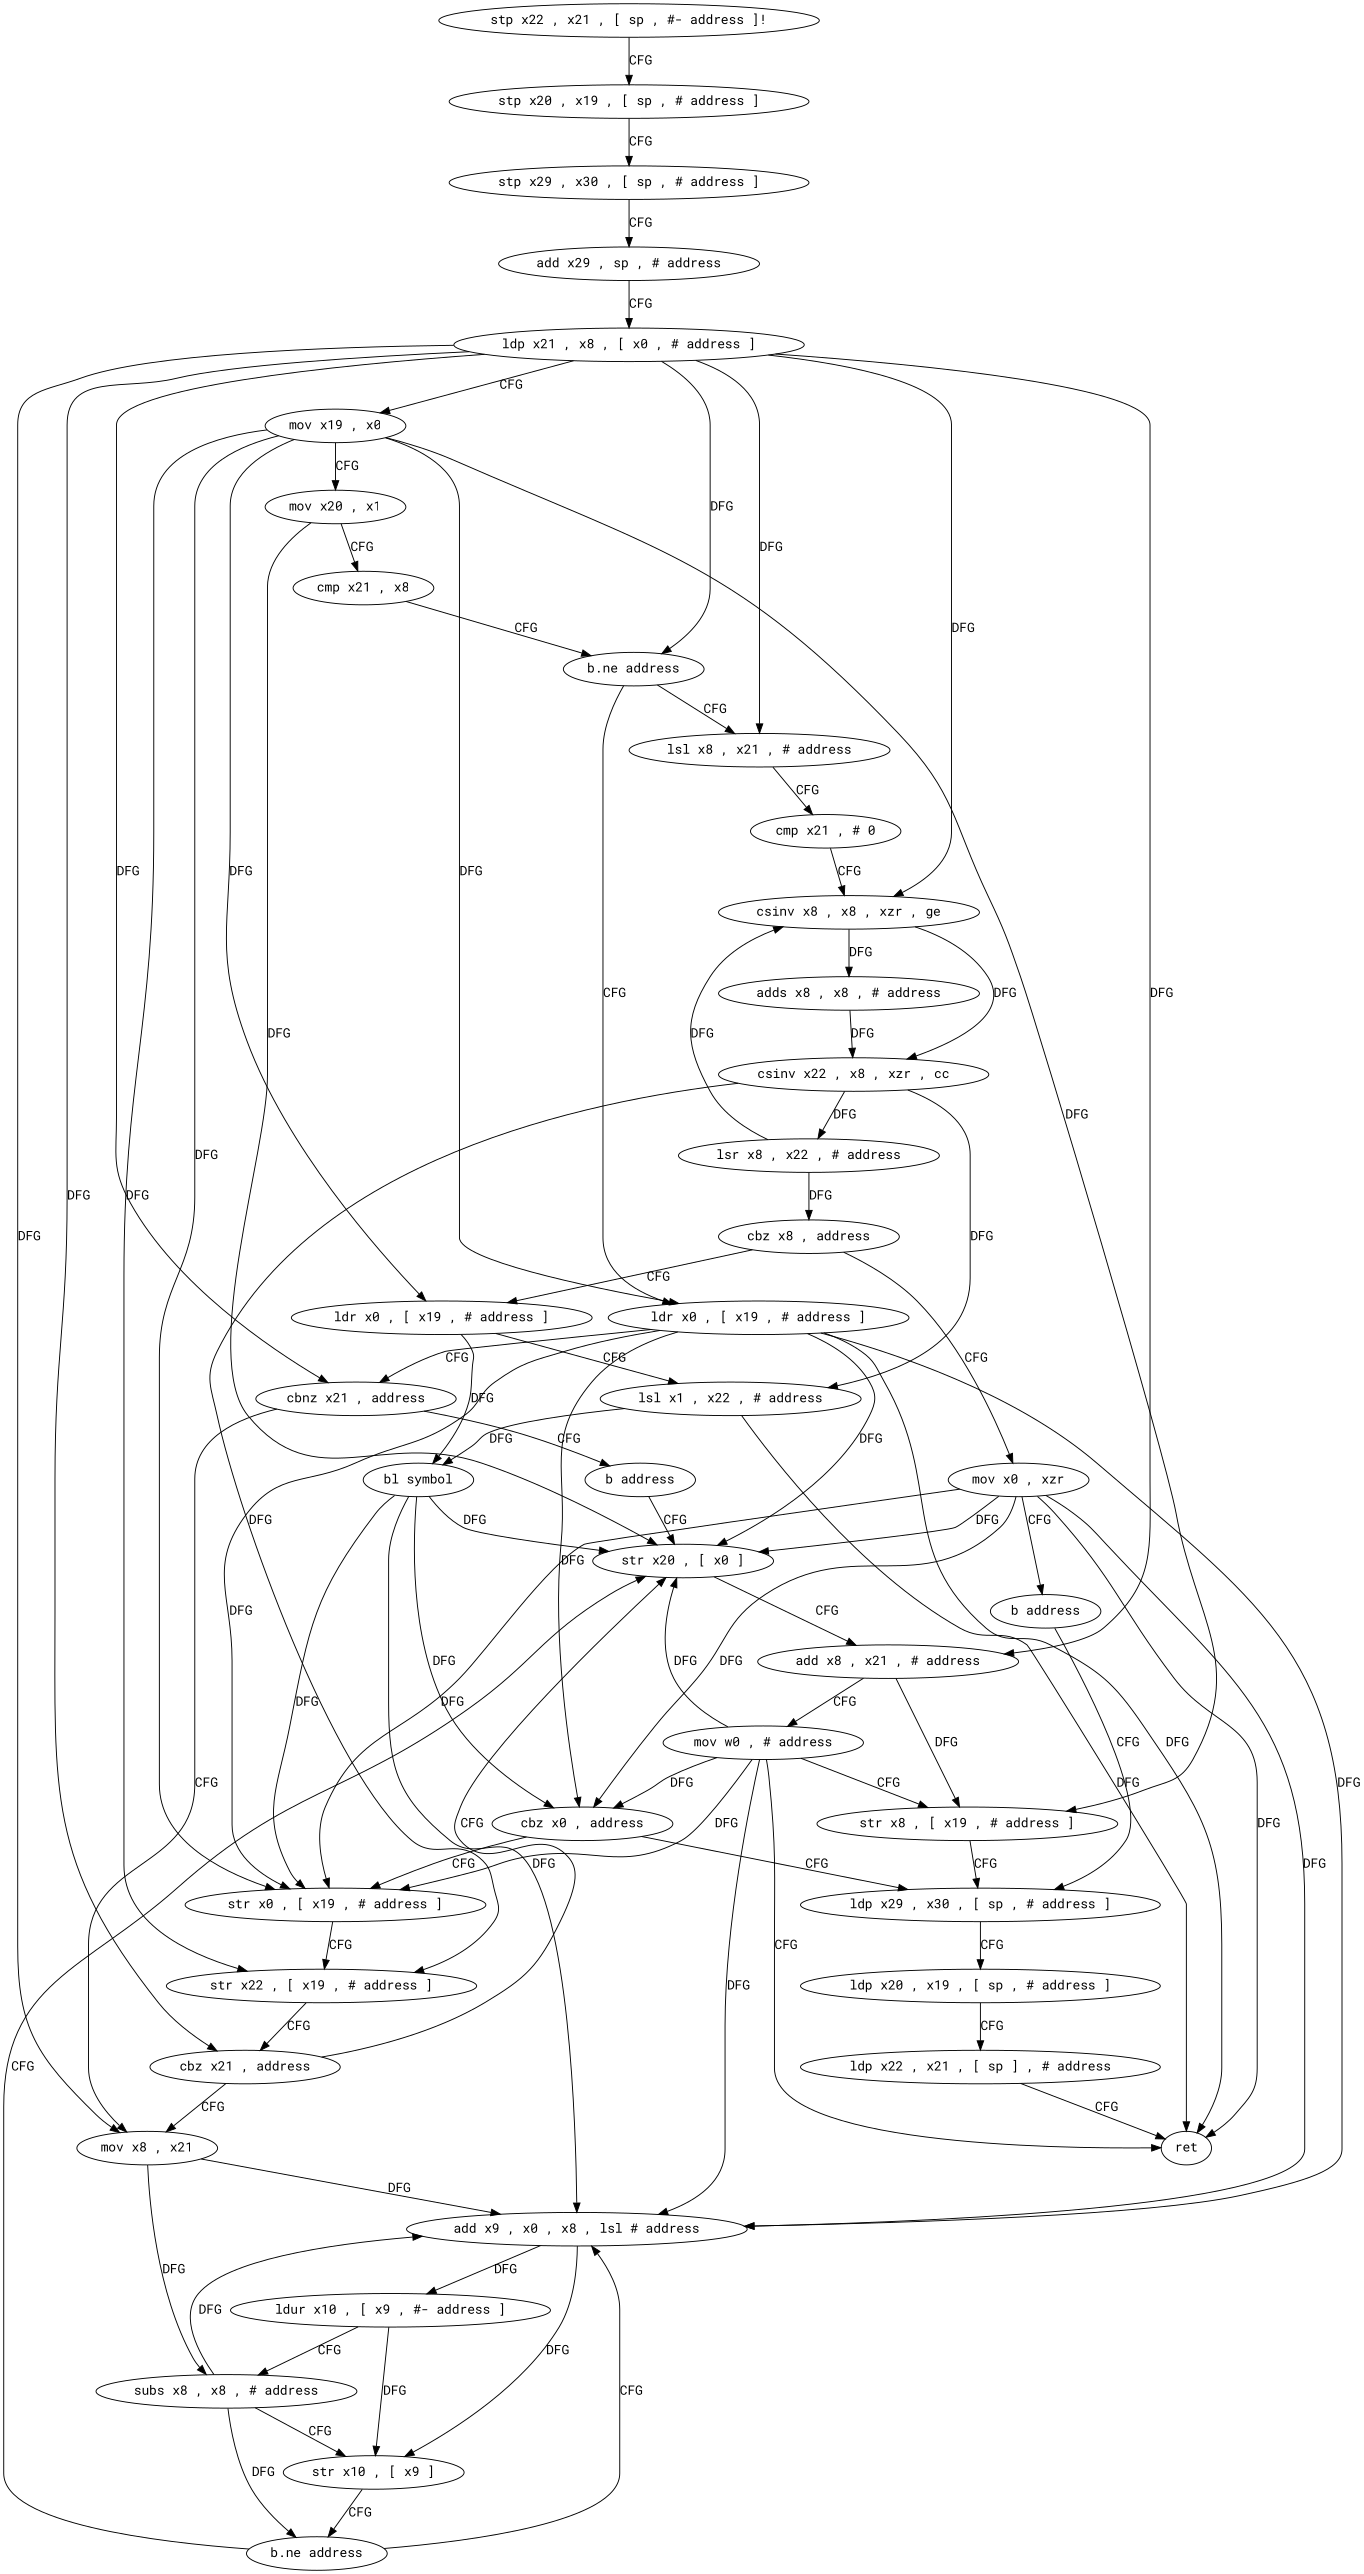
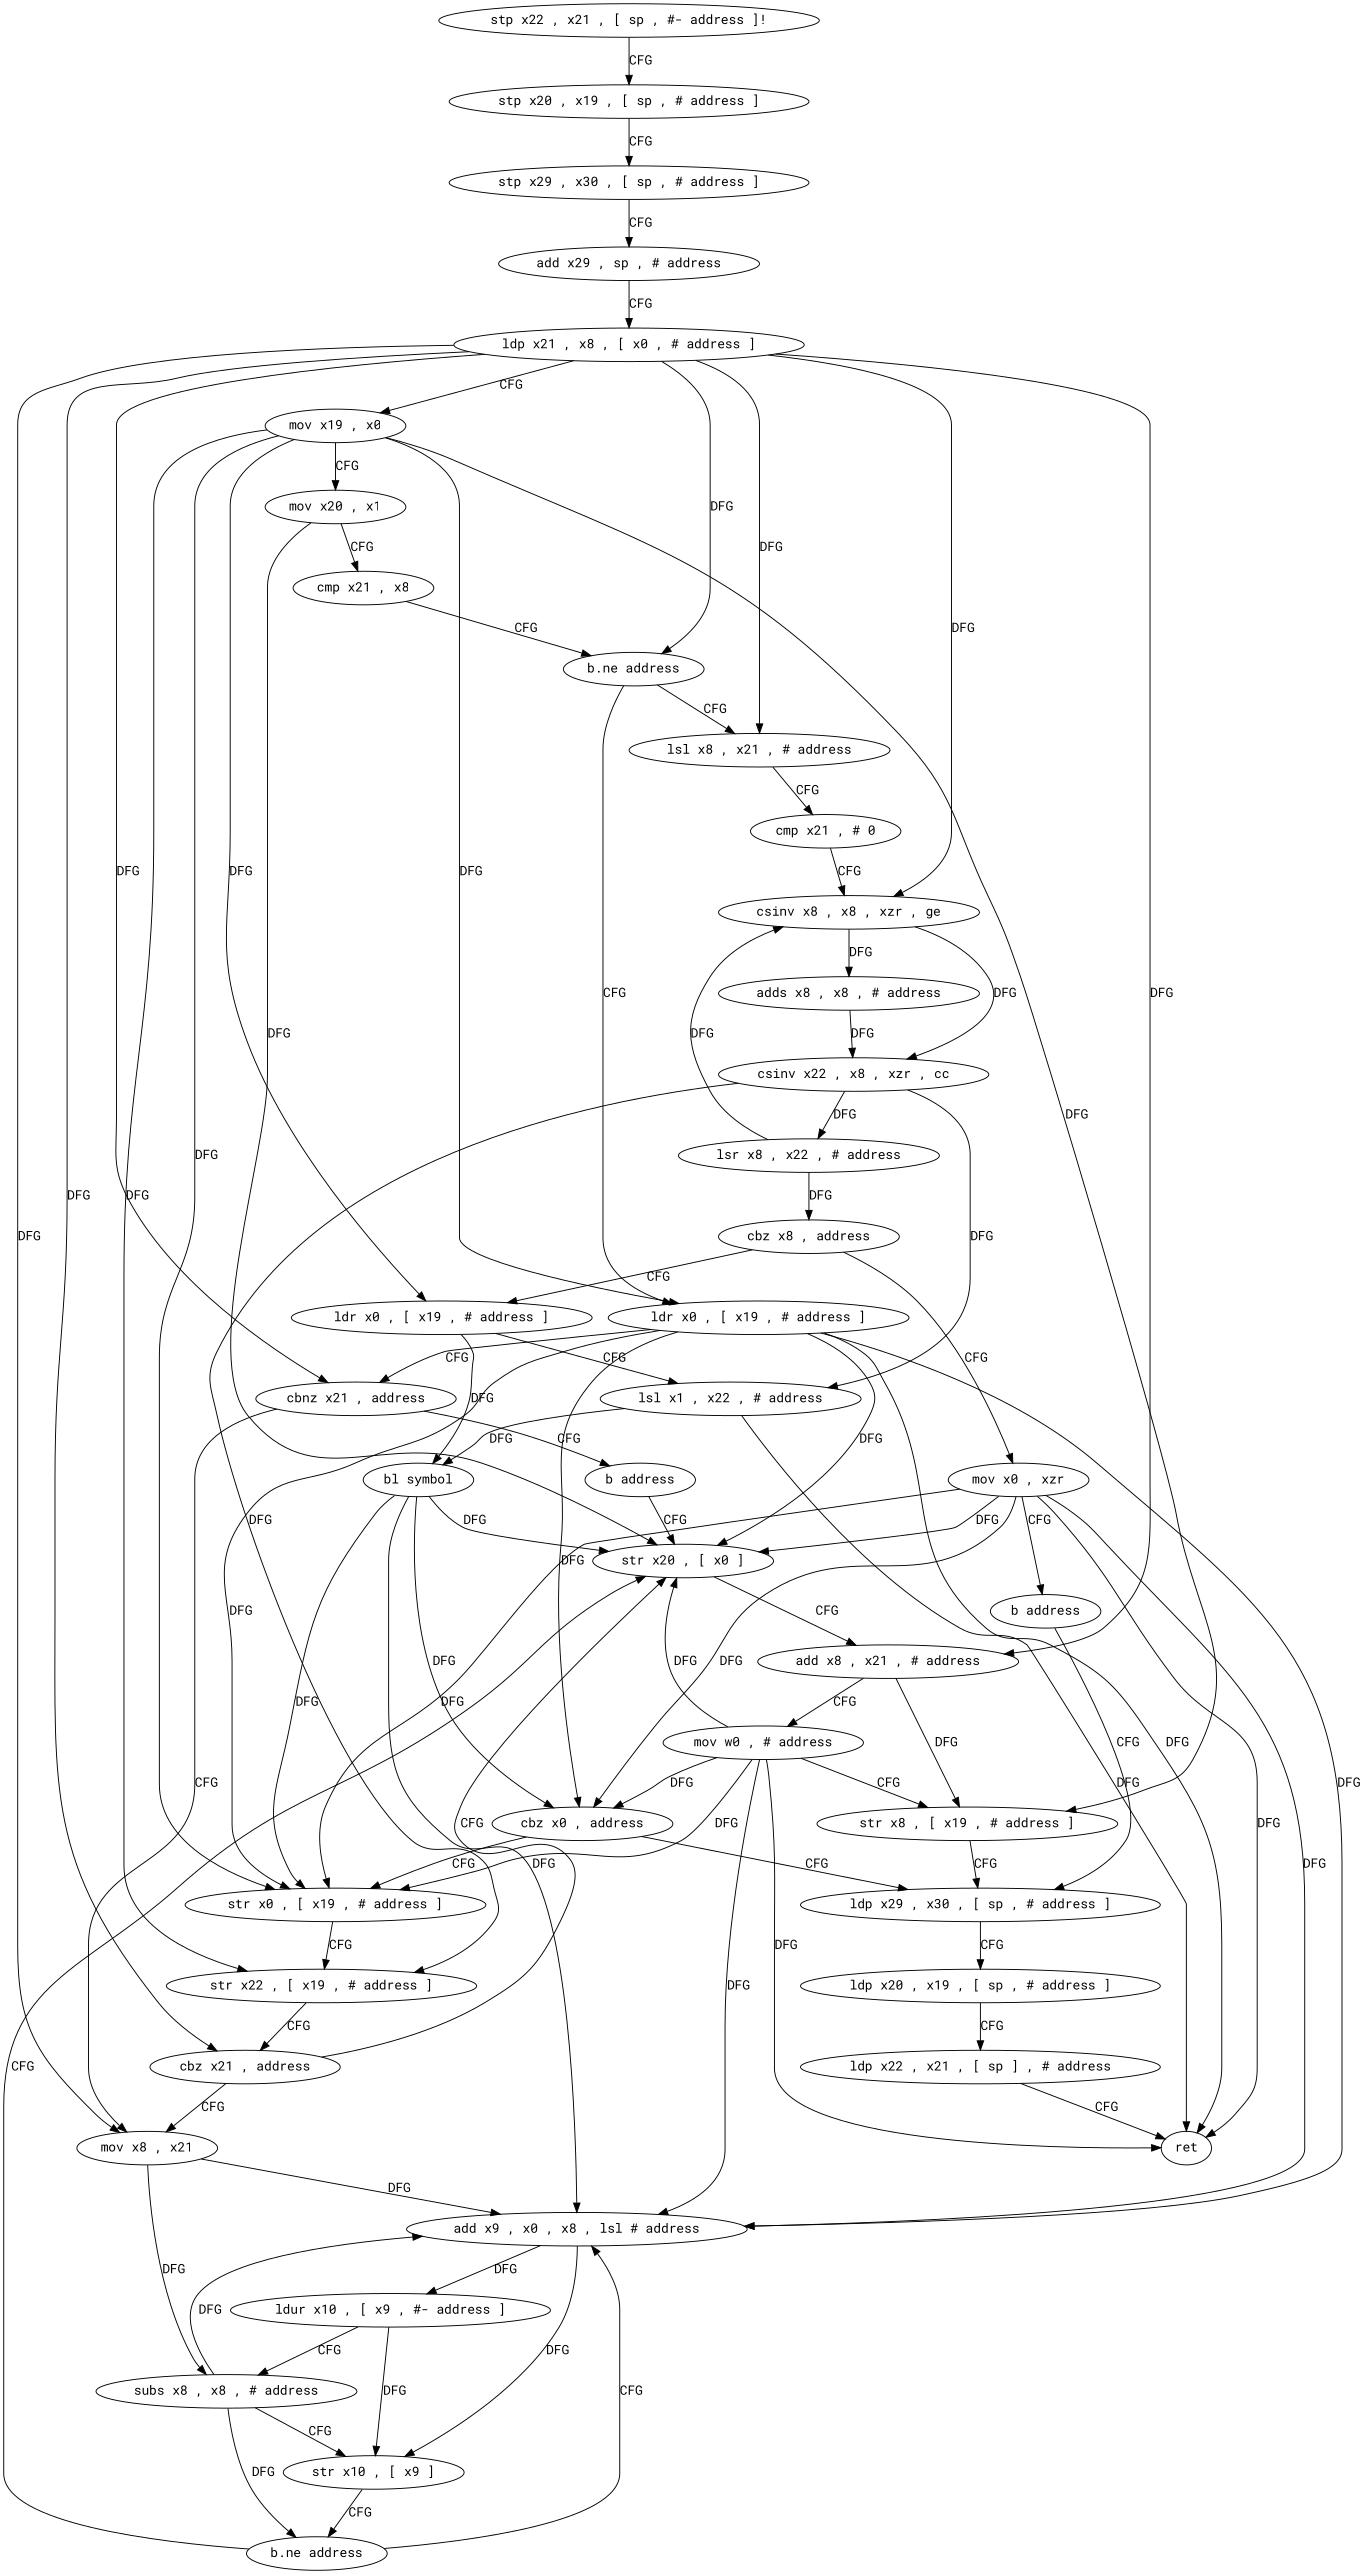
edge "mov w0 , # address" -> "ret": label "CFG" -> "DFG"
